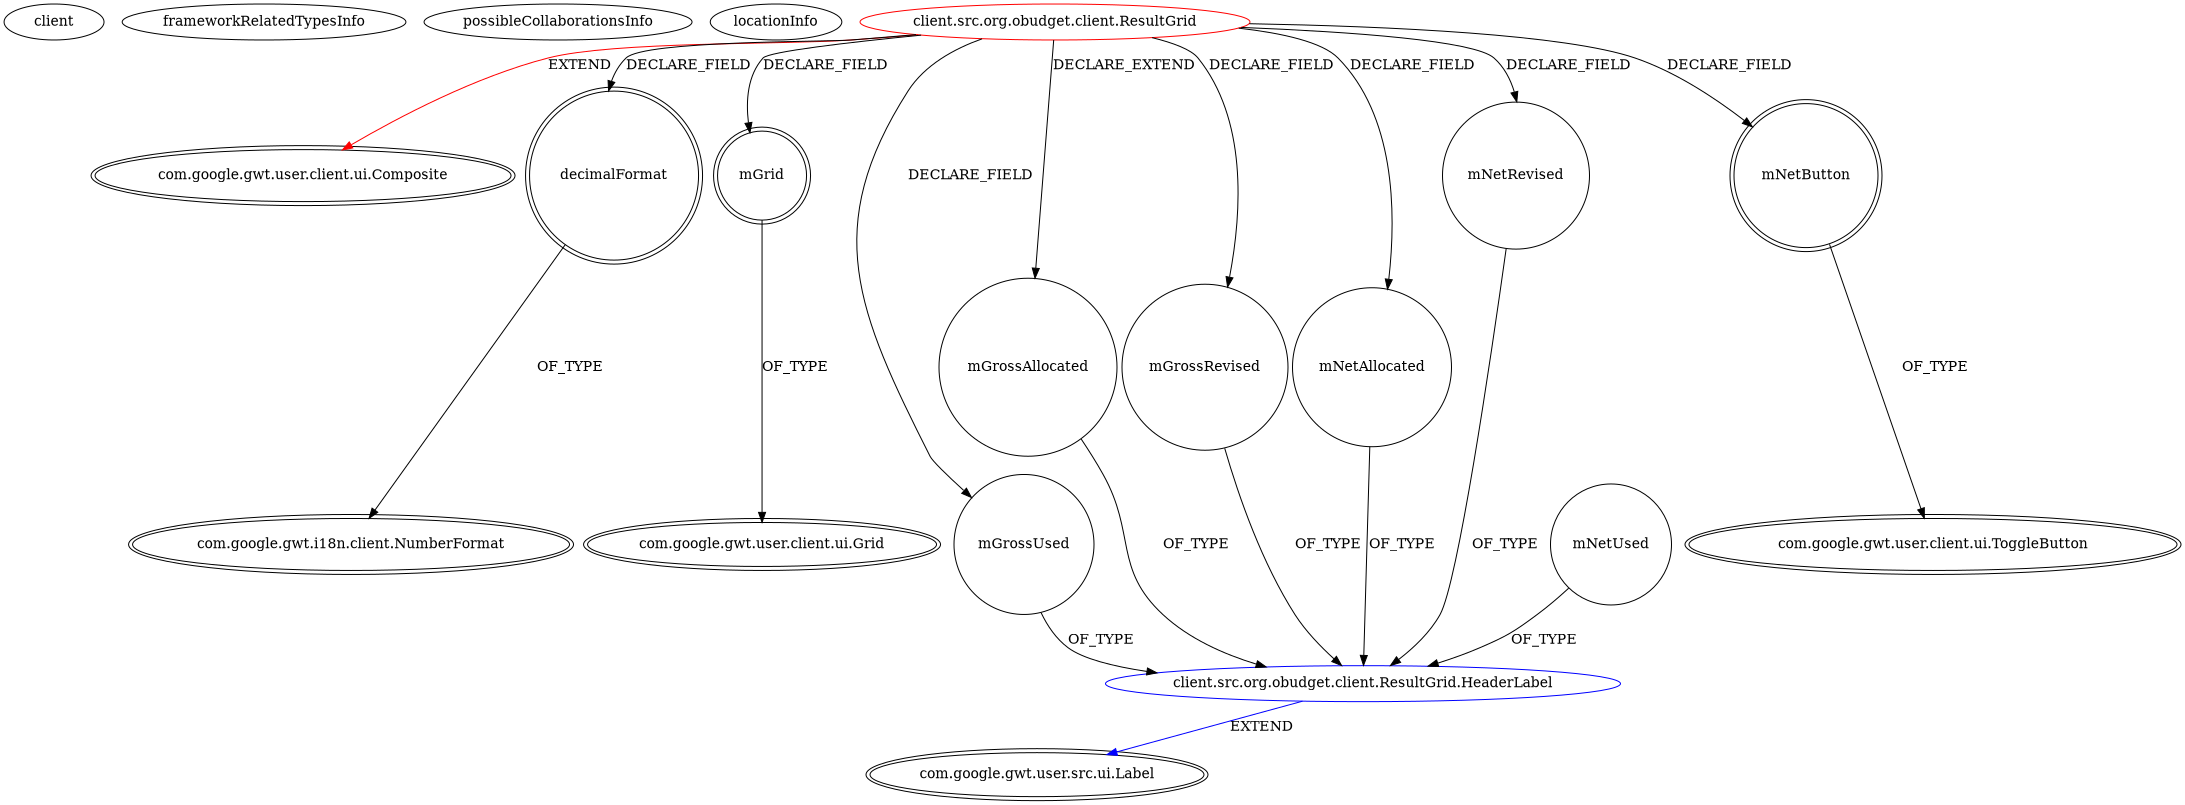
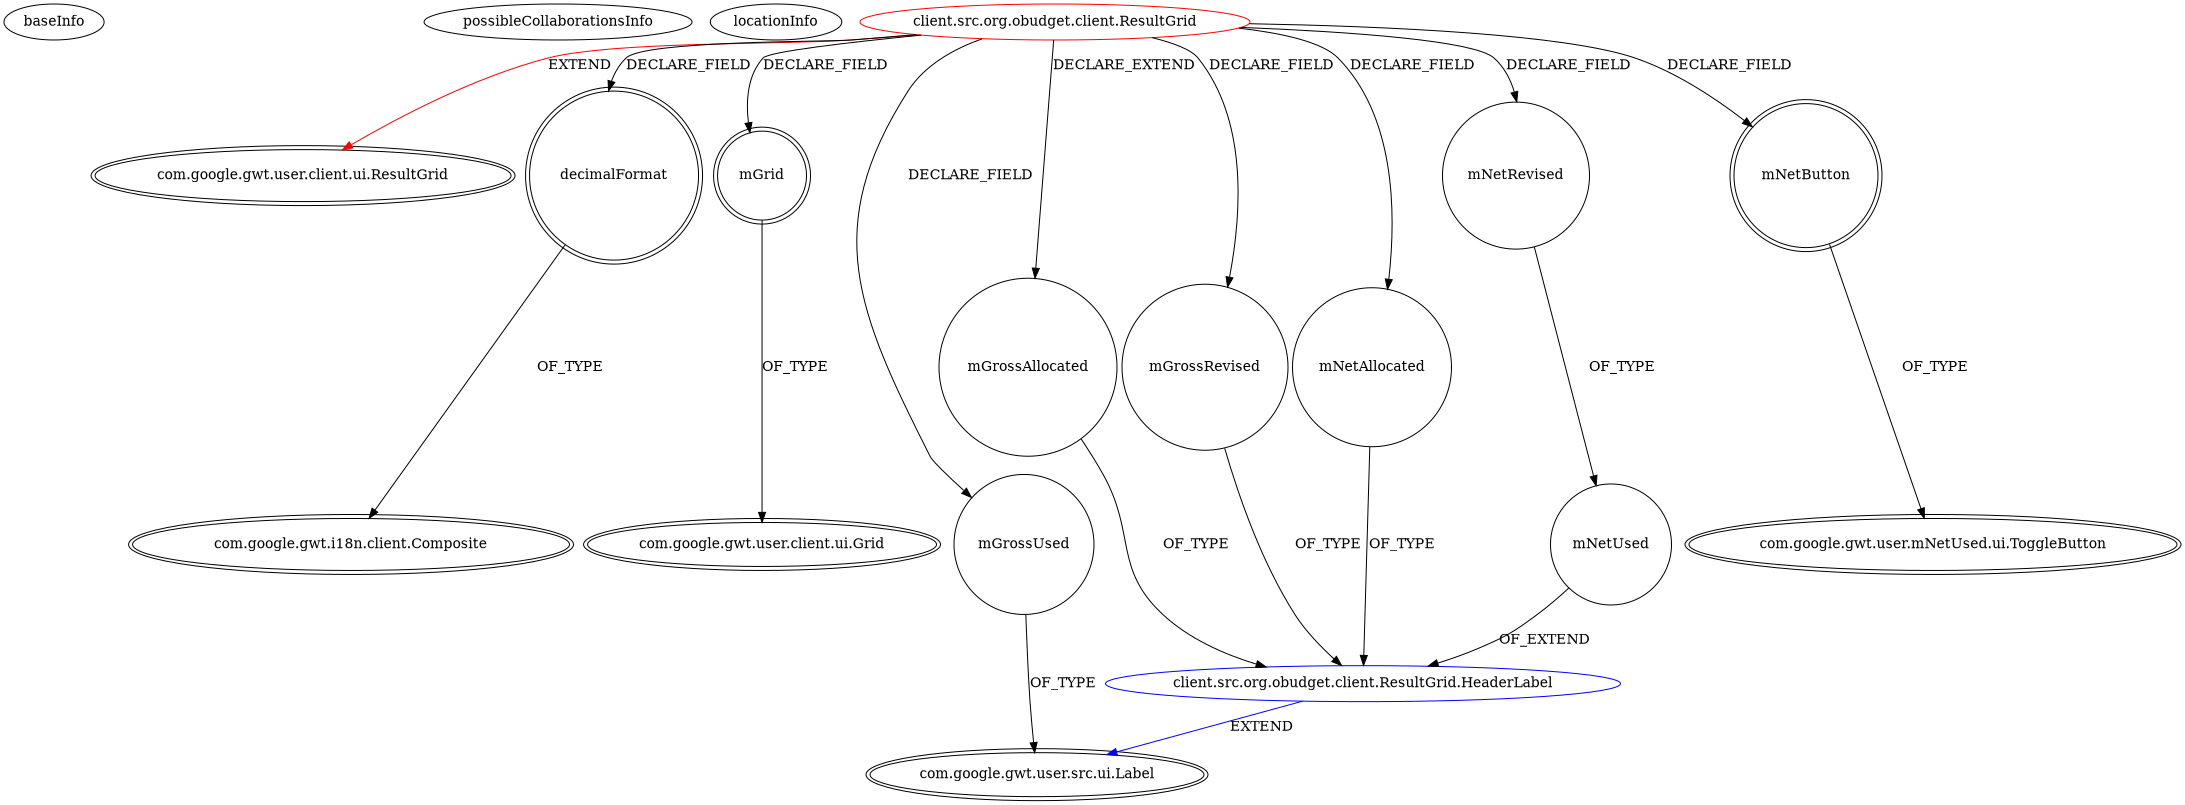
node "client": label "client" -> "baseInfo"
node "frameworkRelatedTypesInfo": removed
node "com.google.gwt.user.client.ui.Composite": label "com.google.gwt.user.client.ui.Composite" -> "com.google.gwt.user.client.ui.ResultGrid"
edge "mNetRevised" -> "client.src.org.obudget.client.ResultGrid.HeaderLabel": now "mNetRevised" -> "mNetUsed"
node "com.google.gwt.i18n.client.NumberFormat": label "com.google.gwt.i18n.client.NumberFormat" -> "com.google.gwt.i18n.client.Composite"
node "com.google.gwt.user.client.ui.ToggleButton": label "com.google.gwt.user.client.ui.ToggleButton" -> "com.google.gwt.user.mNetUsed.ui.ToggleButton"
edge "mNetUsed" -> "client.src.org.obudget.client.ResultGrid.HeaderLabel": label "OF_TYPE" -> "OF_EXTEND"
edge "mGrossUsed" -> "client.src.org.obudget.client.ResultGrid.HeaderLabel": now "mGrossUsed" -> "com.google.gwt.user.src.ui.Label"
